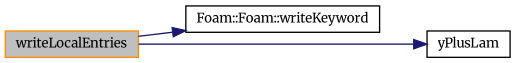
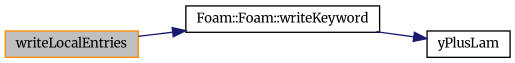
edge "writeLocalEntries" -> "yPlusLam": now "Foam::Foam::writeKeyword" -> "yPlusLam"
